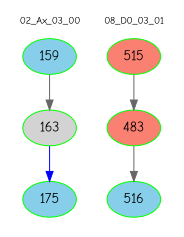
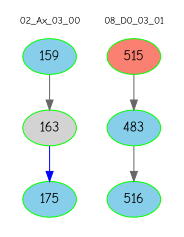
node "483": fillcolor salmon -> skyblue
